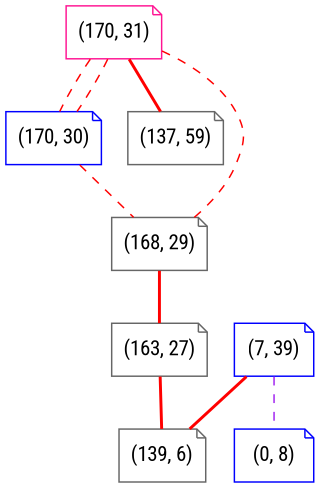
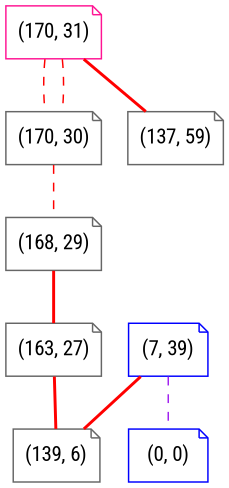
edge "(170, 31)" -- "(168, 29)": removed
node "(170, 30)": color blue -> gray40
node "(0, 8)": label "(0, 8)" -> "(0, 0)"
